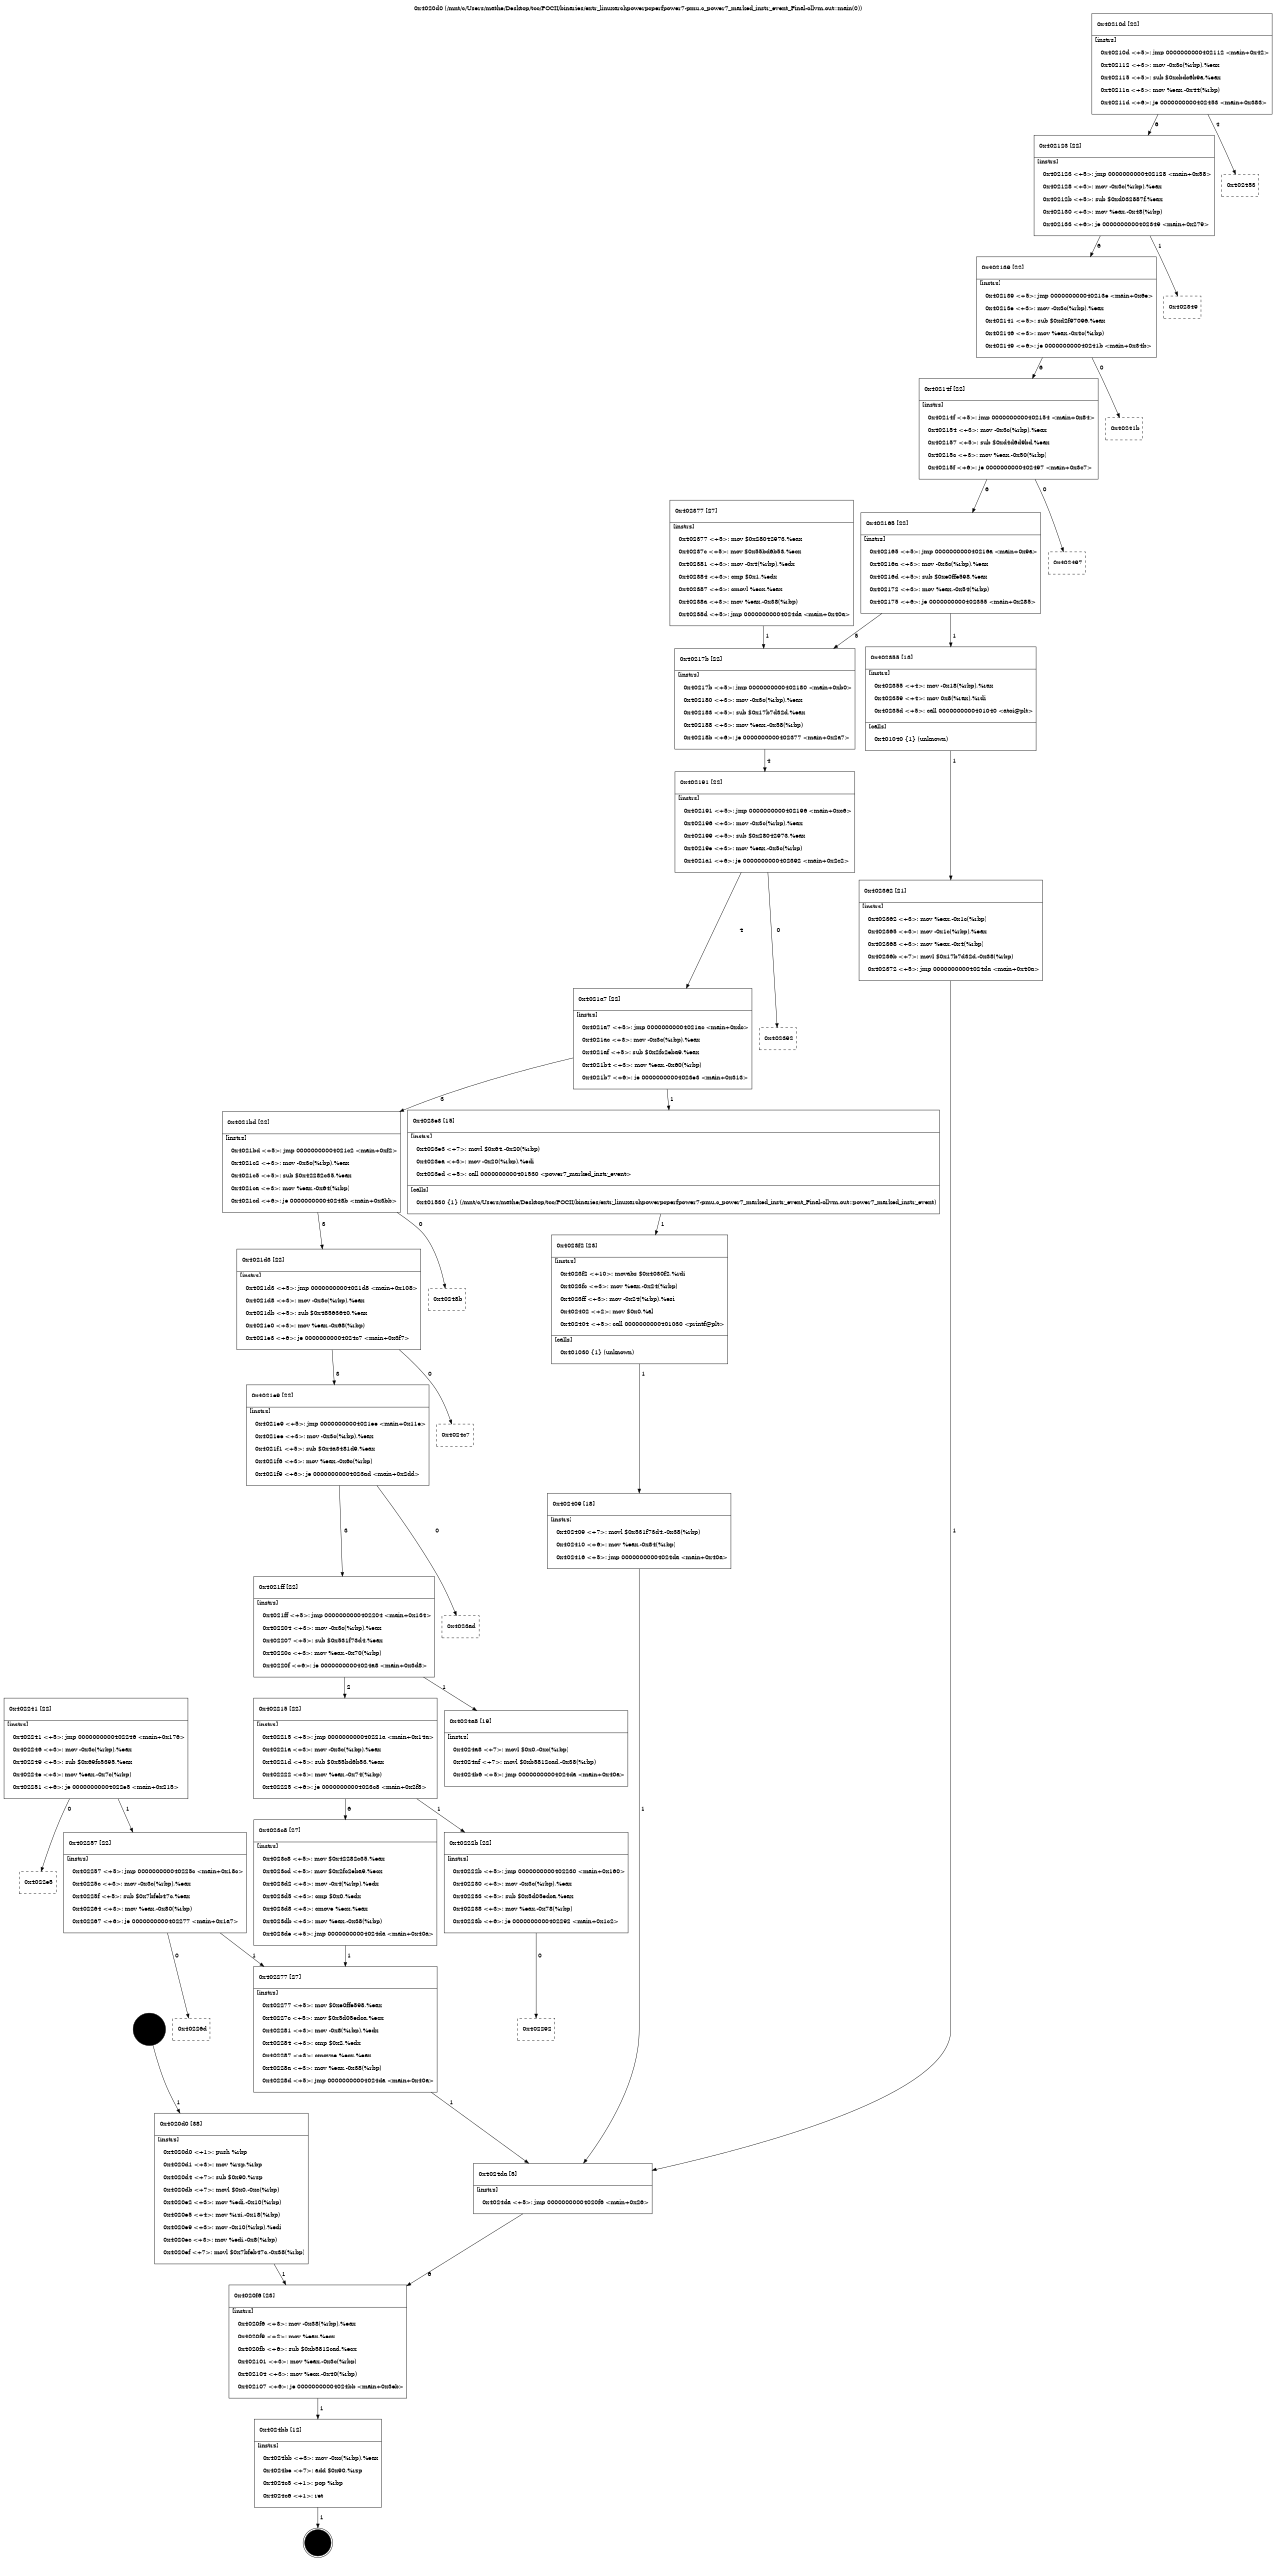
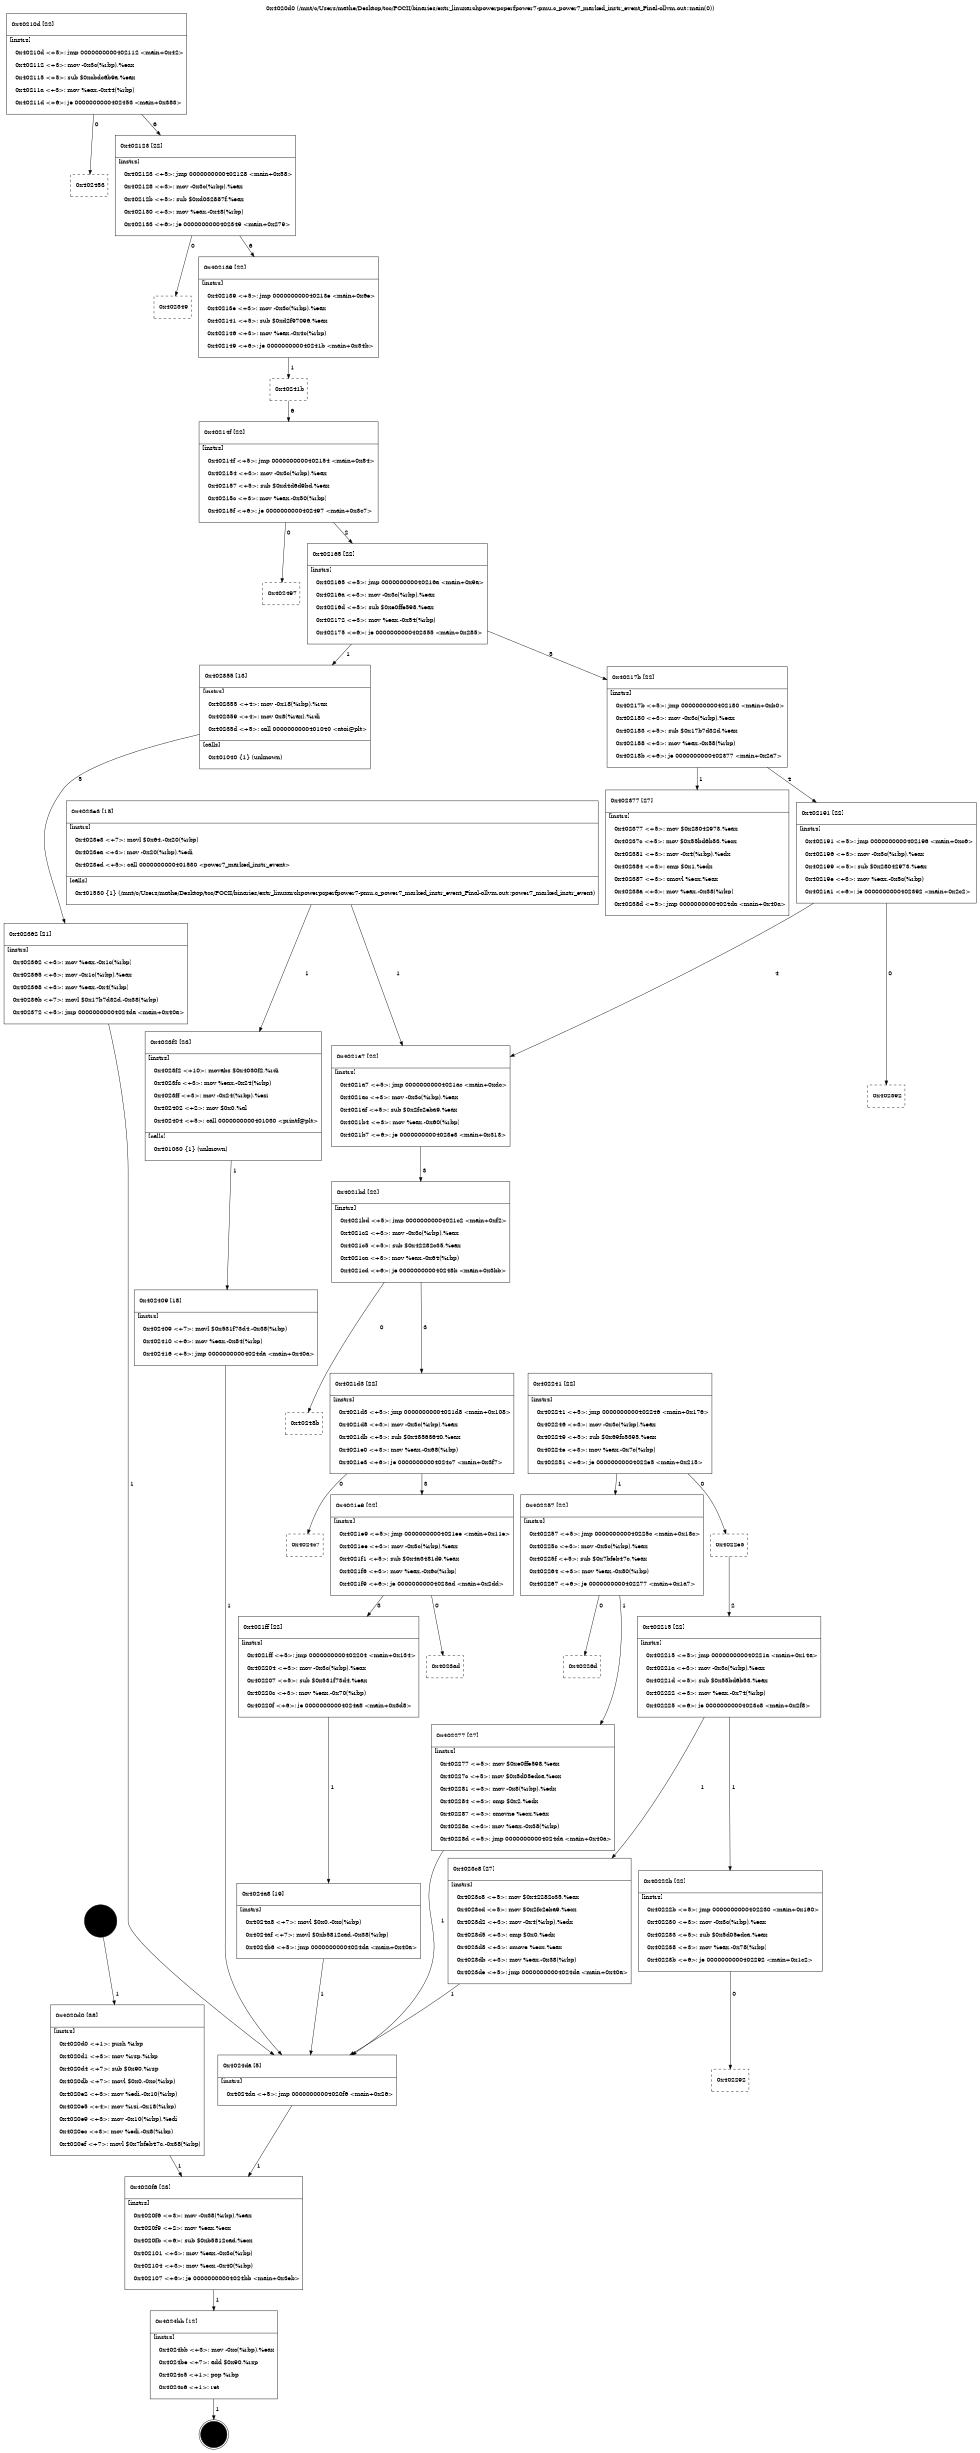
edge "0x40210d [22]" -> "0x402453": label " 4" -> " 0"
edge "0x402123 [22]" -> "0x402349": label " 1" -> " 0"
edge "0x402139 [22]" -> "0x40214f [22]": now "0x40241b" -> "0x40214f [22]"
edge "0x402139 [22]" -> "0x40241b": label " 0" -> " 1"
edge "0x40214f [22]" -> "0x402165 [22]": label " 6" -> " 2"
edge "0x402377 [27]" -> "0x40217b [22]": reversed
edge "0x402355 [13]" -> "0x402362 [21]": label " 1" -> " 5"
edge "0x4021a7 [22]" -> "0x4023e3 [15]": reversed
edge "0x4021ff [22]" -> "0x402215 [22]": now "0x4022e5" -> "0x402215 [22]"
edge "0x402215 [22]" -> "0x4023c8 [27]": label " 6" -> " 1"
edge "0x4023c8 [27]" -> "0x402277 [27]": now "0x4023c8 [27]" -> "0x4024da [5]"
edge "0x4024a8 [19]" -> "0x4024da [5]": added, label "1"
edge "0x4024da [5]" -> "0x4020f6 [23]": label " 6" -> " 1"
